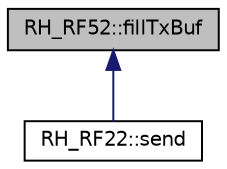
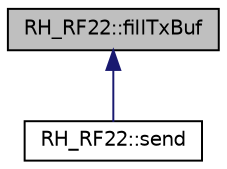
node "RH_RF52::fillTxBuf": label "RH_RF52::fillTxBuf" -> "RH_RF22::fillTxBuf"
